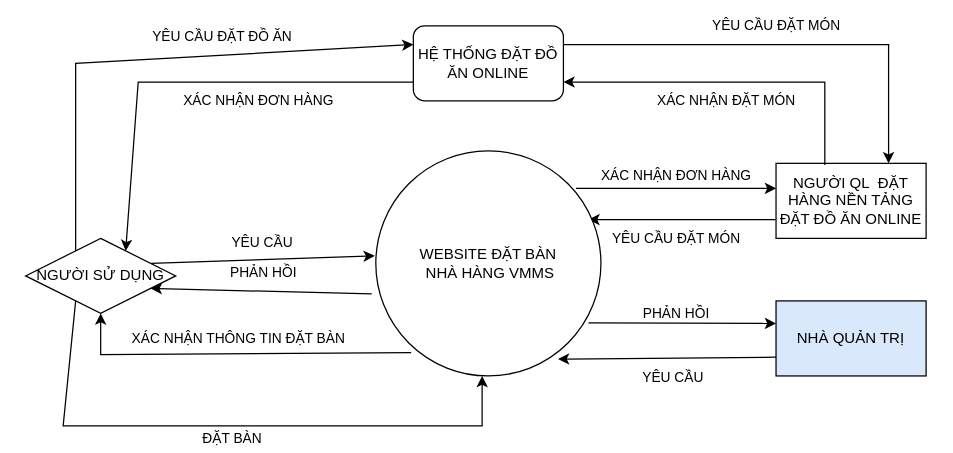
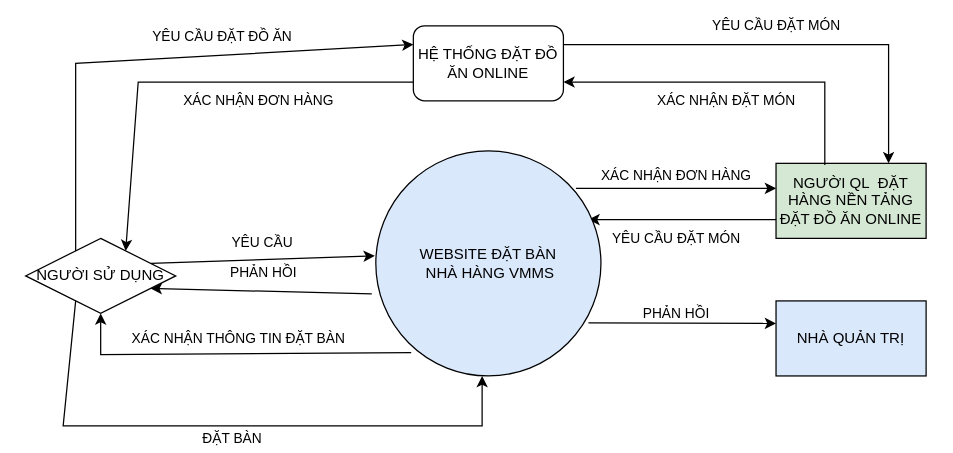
node "NGƯỜI QL ĐẶT HÀNG NỀN TẢNG ĐẶT ĐỒ ĂN ONLINE": fillcolor #ffffff -> #d5e8d4
node "WEBSITE ĐẶT BÀN NHÀ HÀNG VMMS": fillcolor #ffffff -> #dae8fc
edge "NHÀ QUẢN TRỊ" -> "WEBSITE ĐẶT BÀN NHÀ HÀNG VMMS": removed, label "YÊU CẦU"
